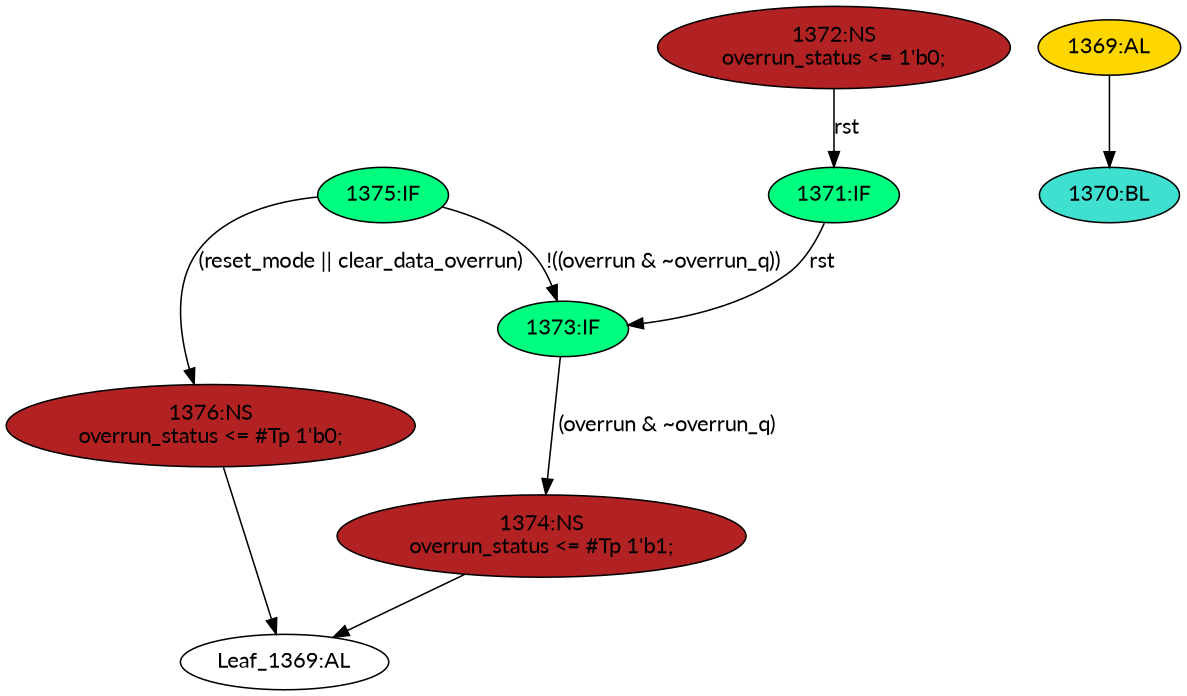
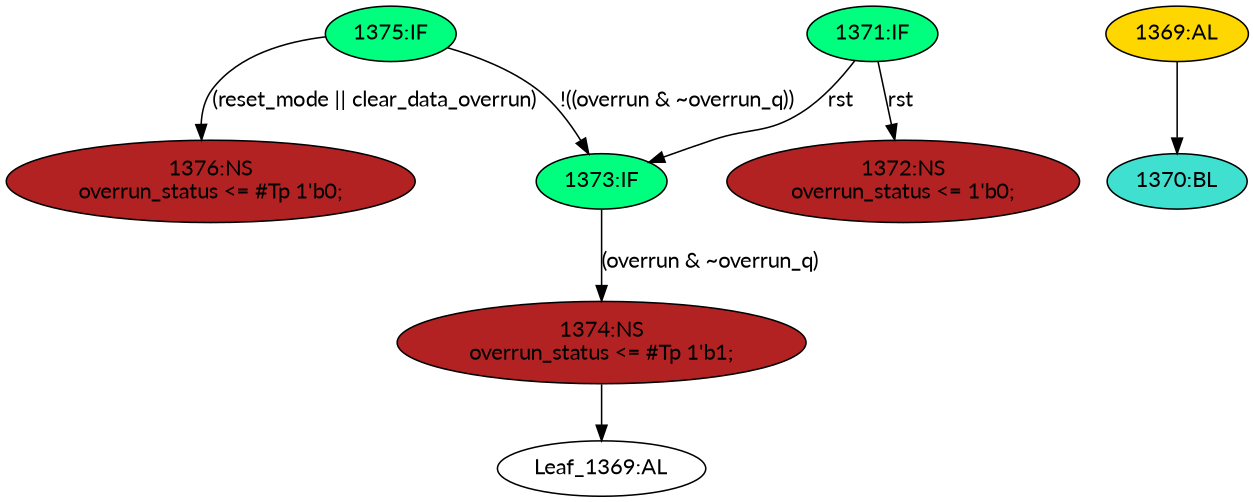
edge "1372:NS overrun_status <= 1'b0;" -> "1371:IF": reversed
edge "1376:NS overrun_status <= #Tp 1'b0;" -> "Leaf_1369:AL": removed
